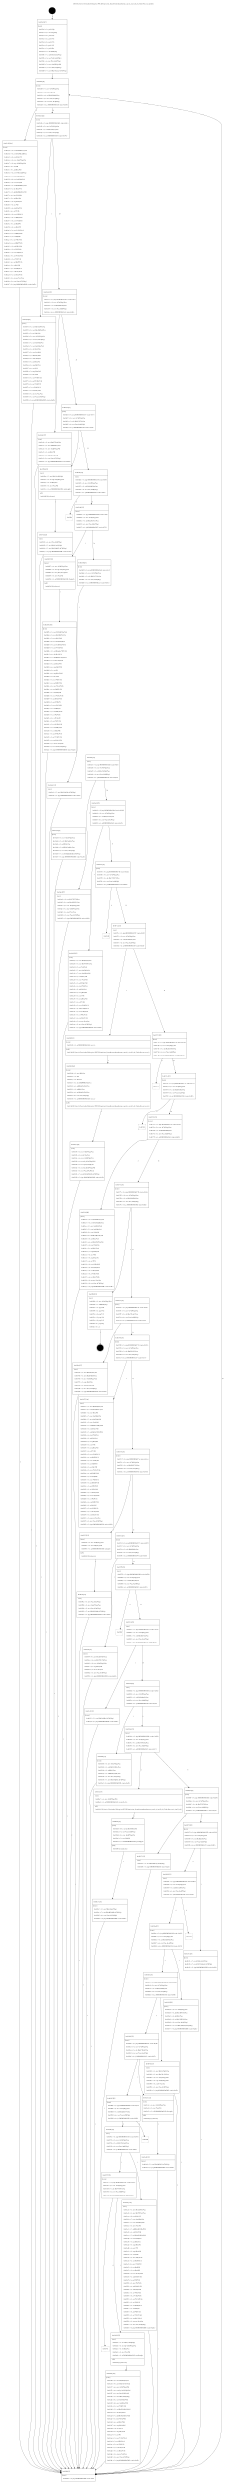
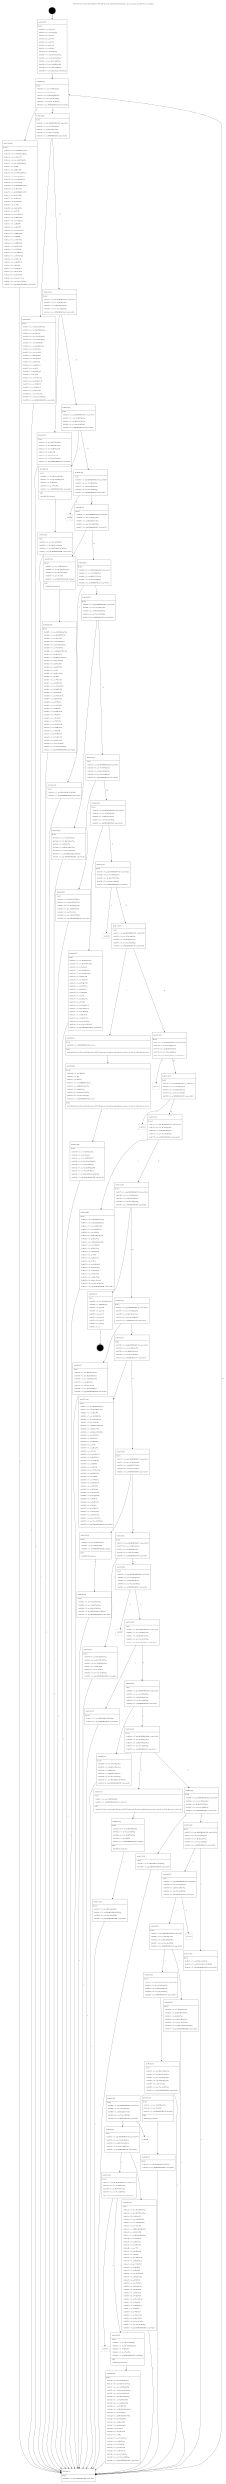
node "0x4016b6 [25]": added
node "0x4018dc [25]": removed
